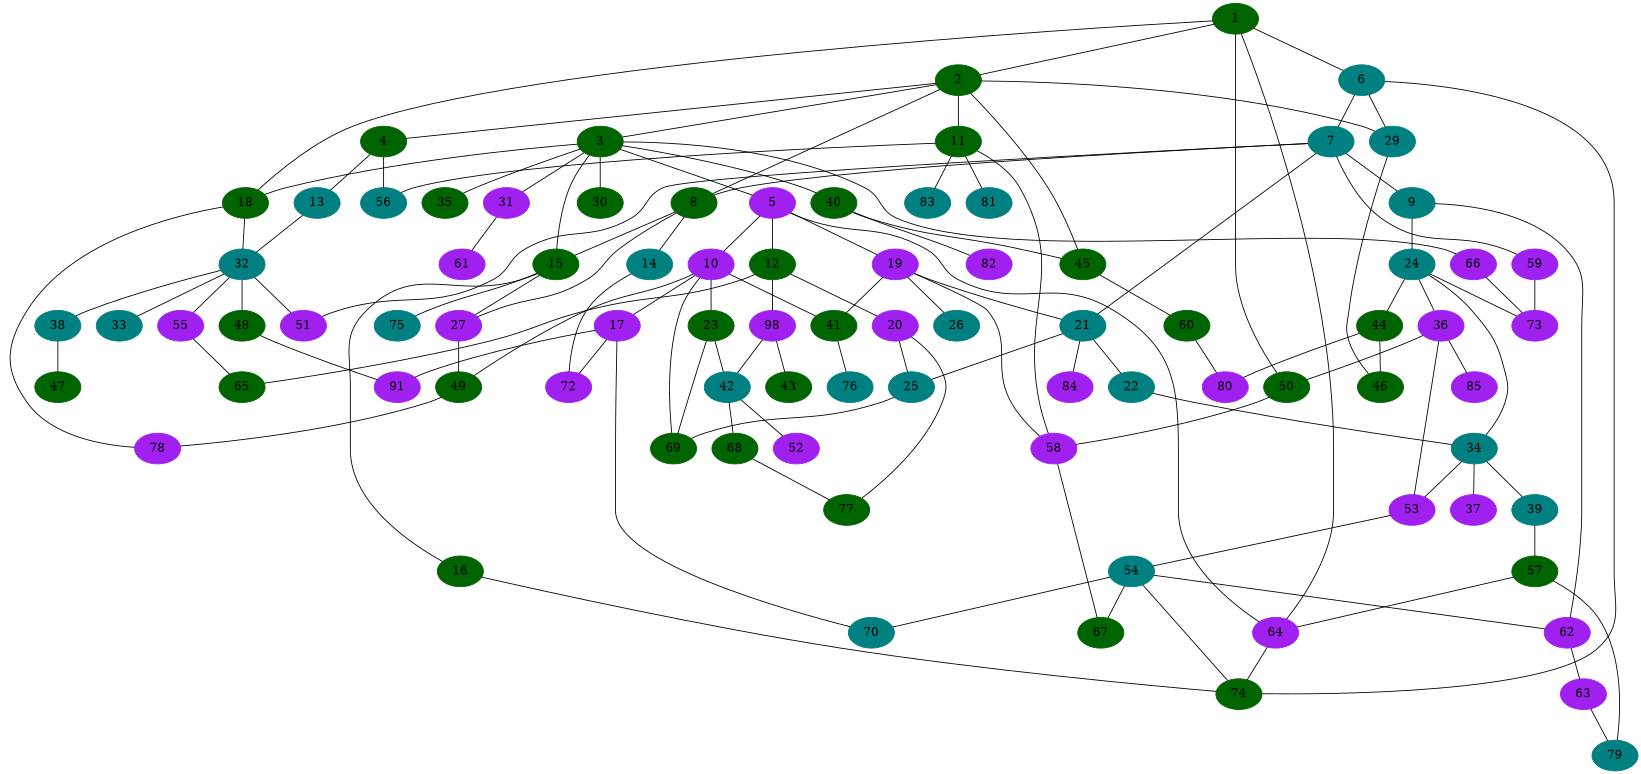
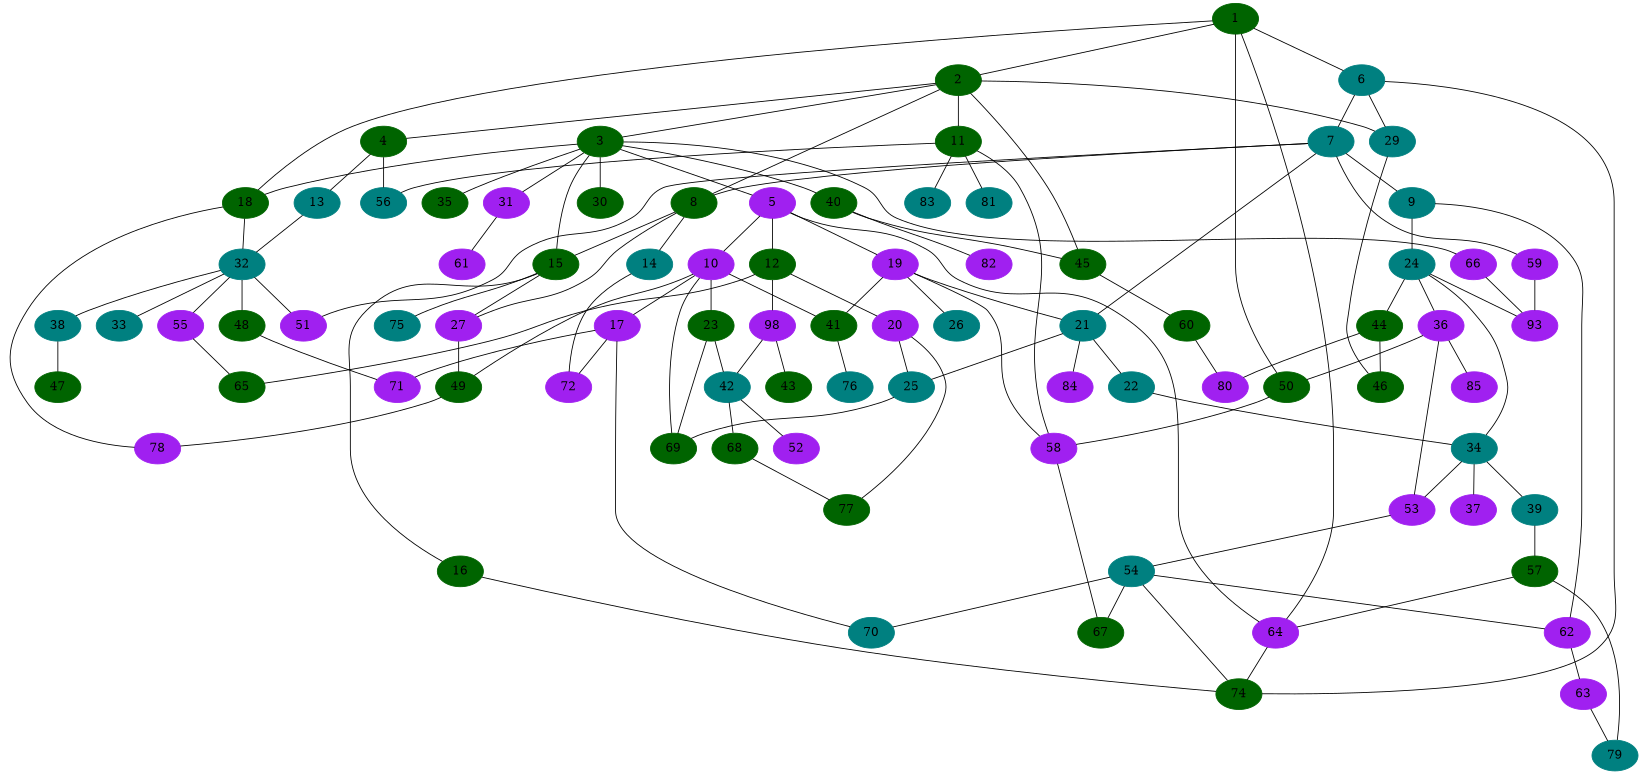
node "73": label "73" -> "93"
node "91": label "91" -> "71"
